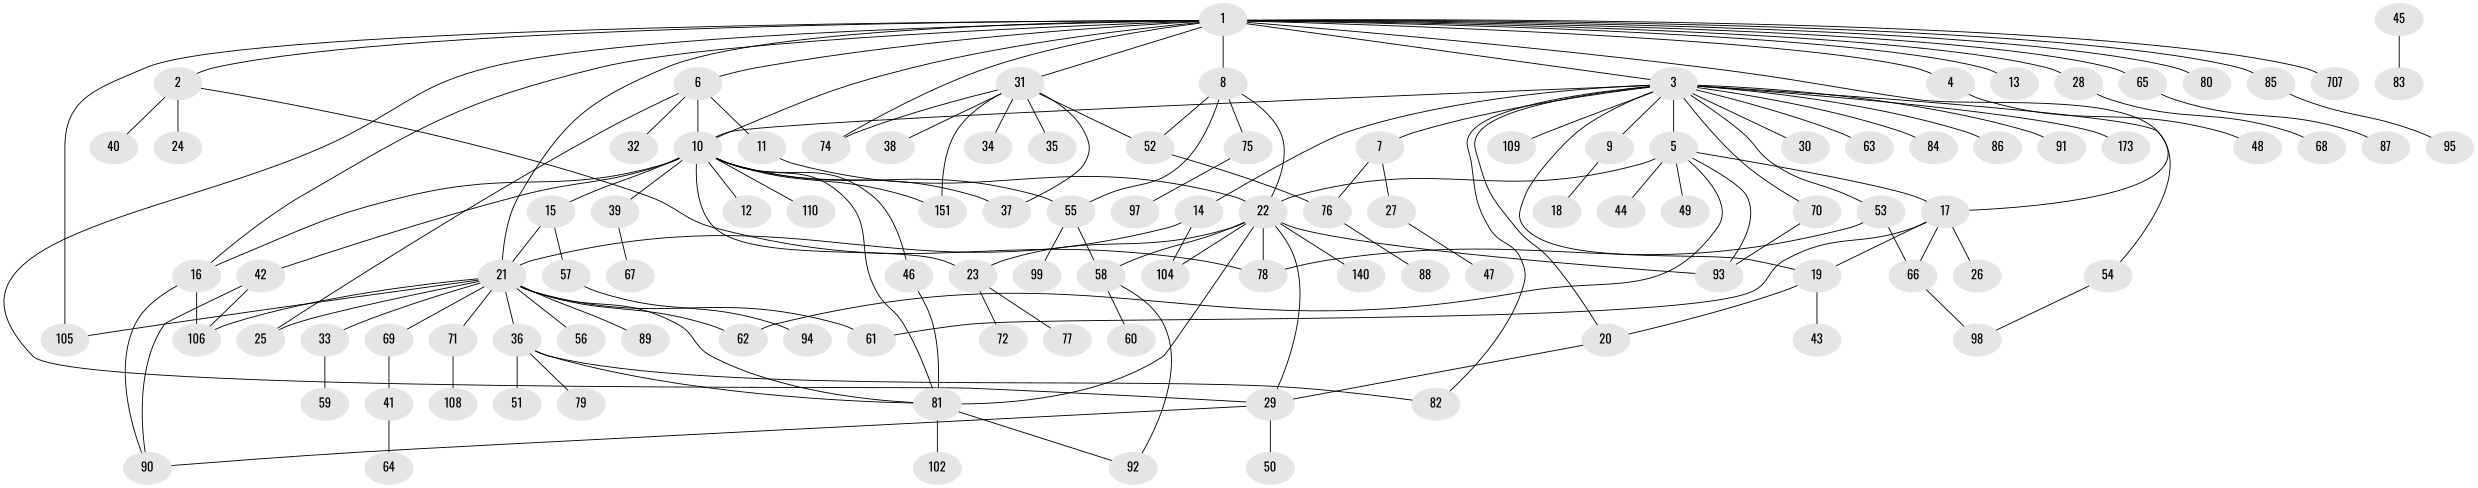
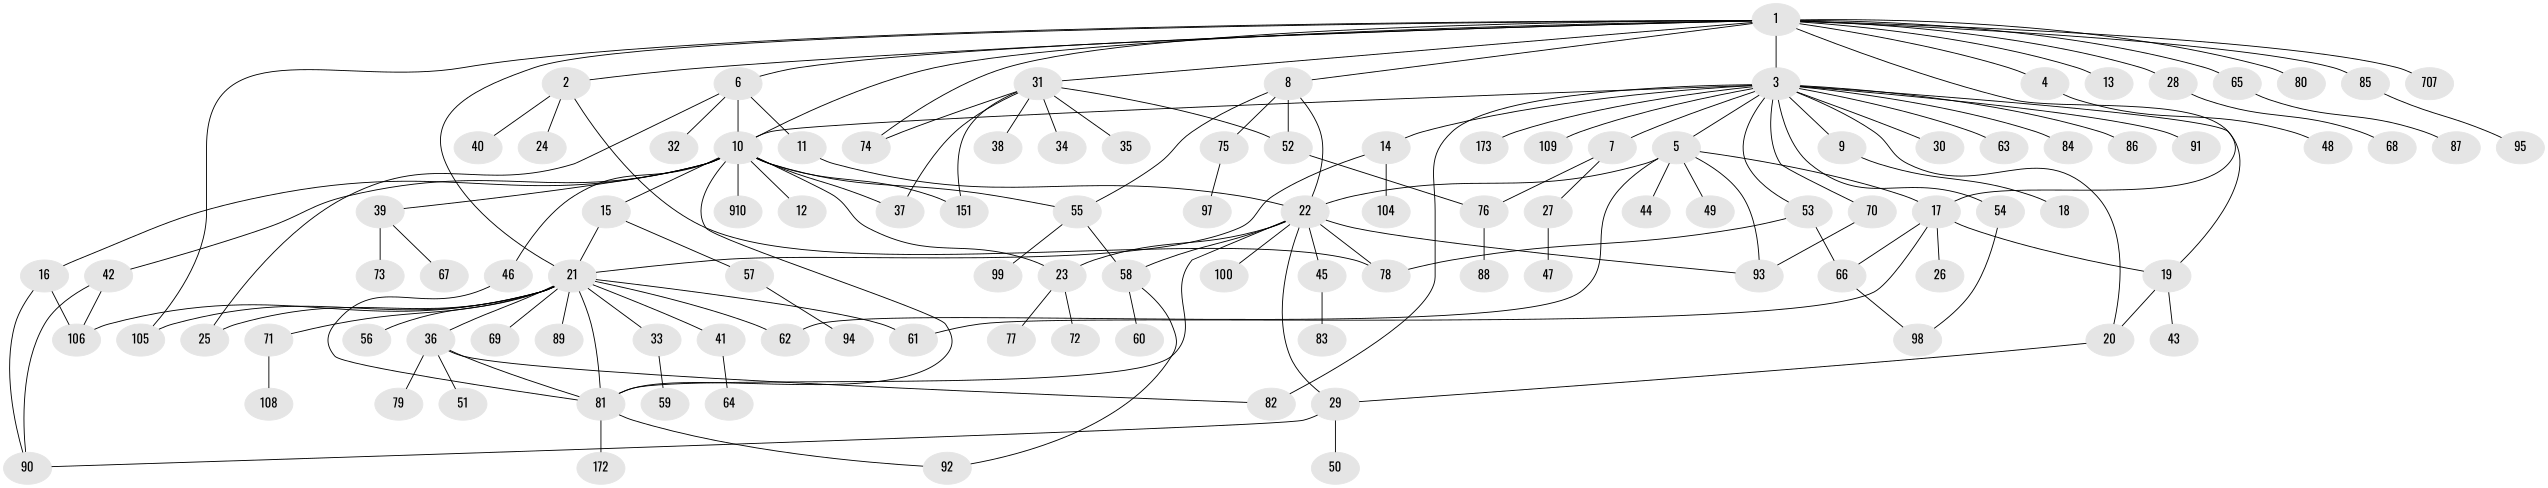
edge "1" -- "16": removed
node "110": label "110" -> "910"
edge "22" -- "104": now "22" -- "45"
node "73": added
node "140": label "140" -> "100"
edge "1" -- "29": removed
edge "69" -- "41": now "21" -- "41"
node "102": label "102" -> "172"
